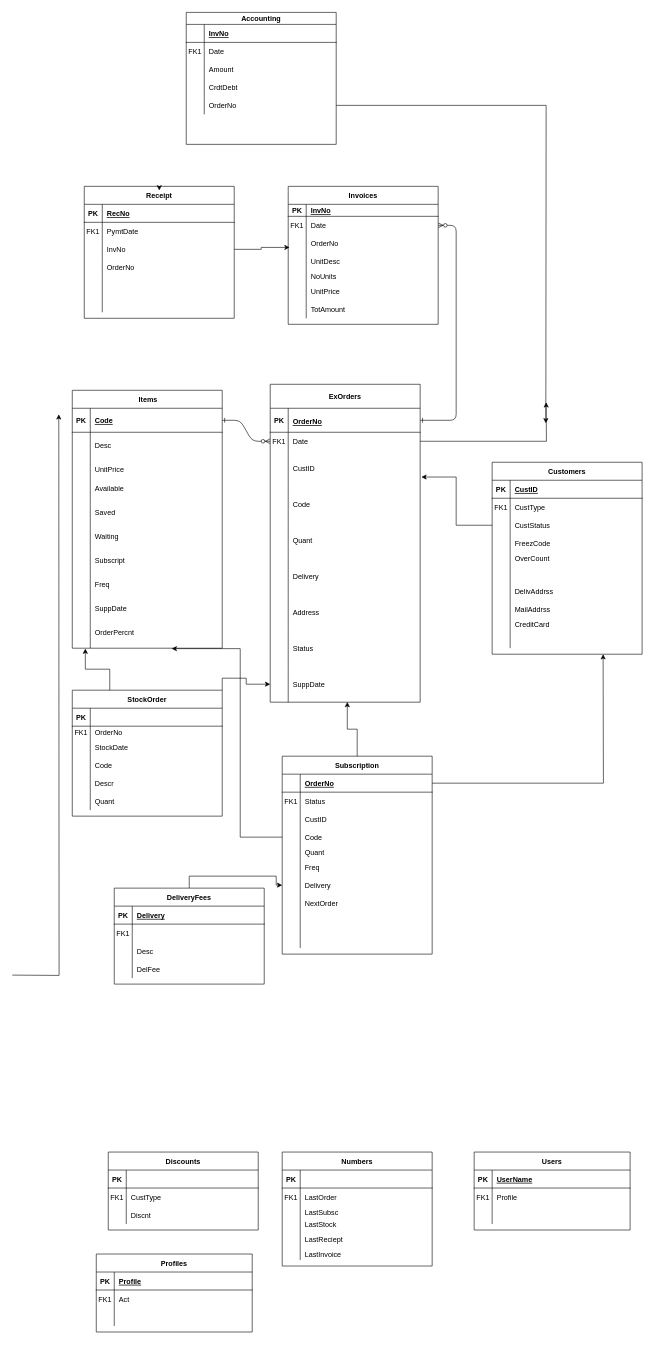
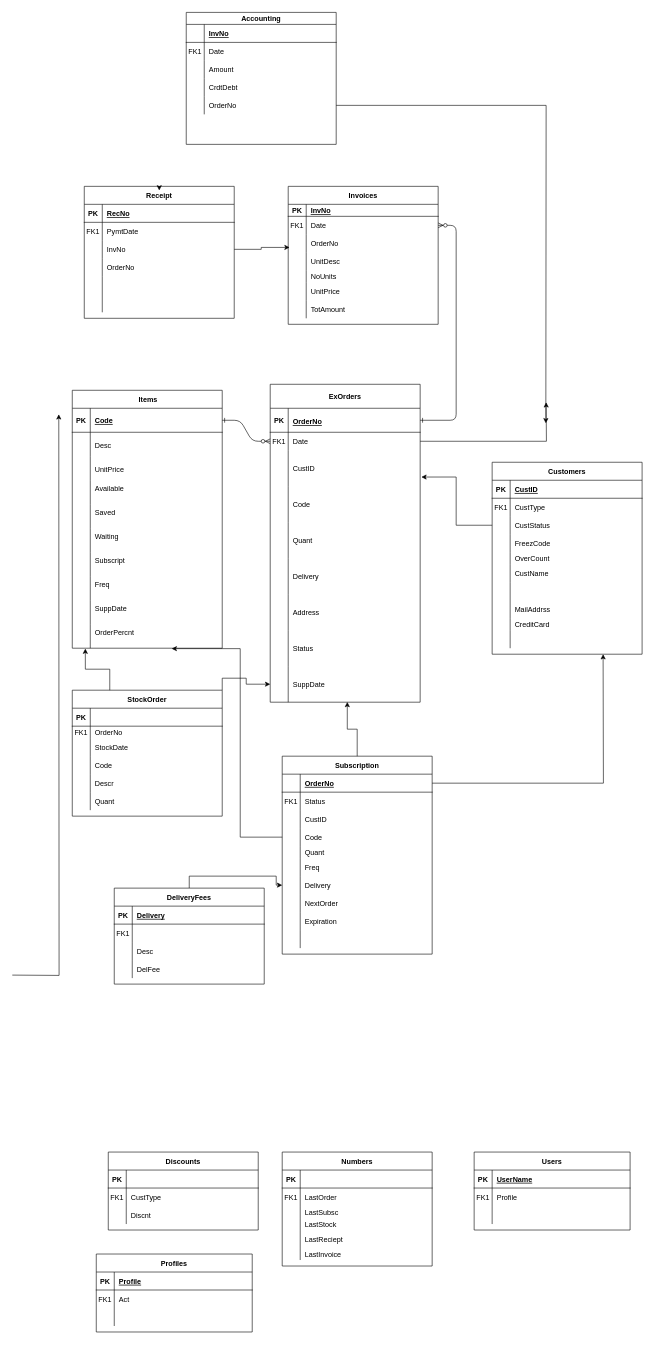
node "CustName": added
node "DelivAddrss": removed
node "Expiration": added
